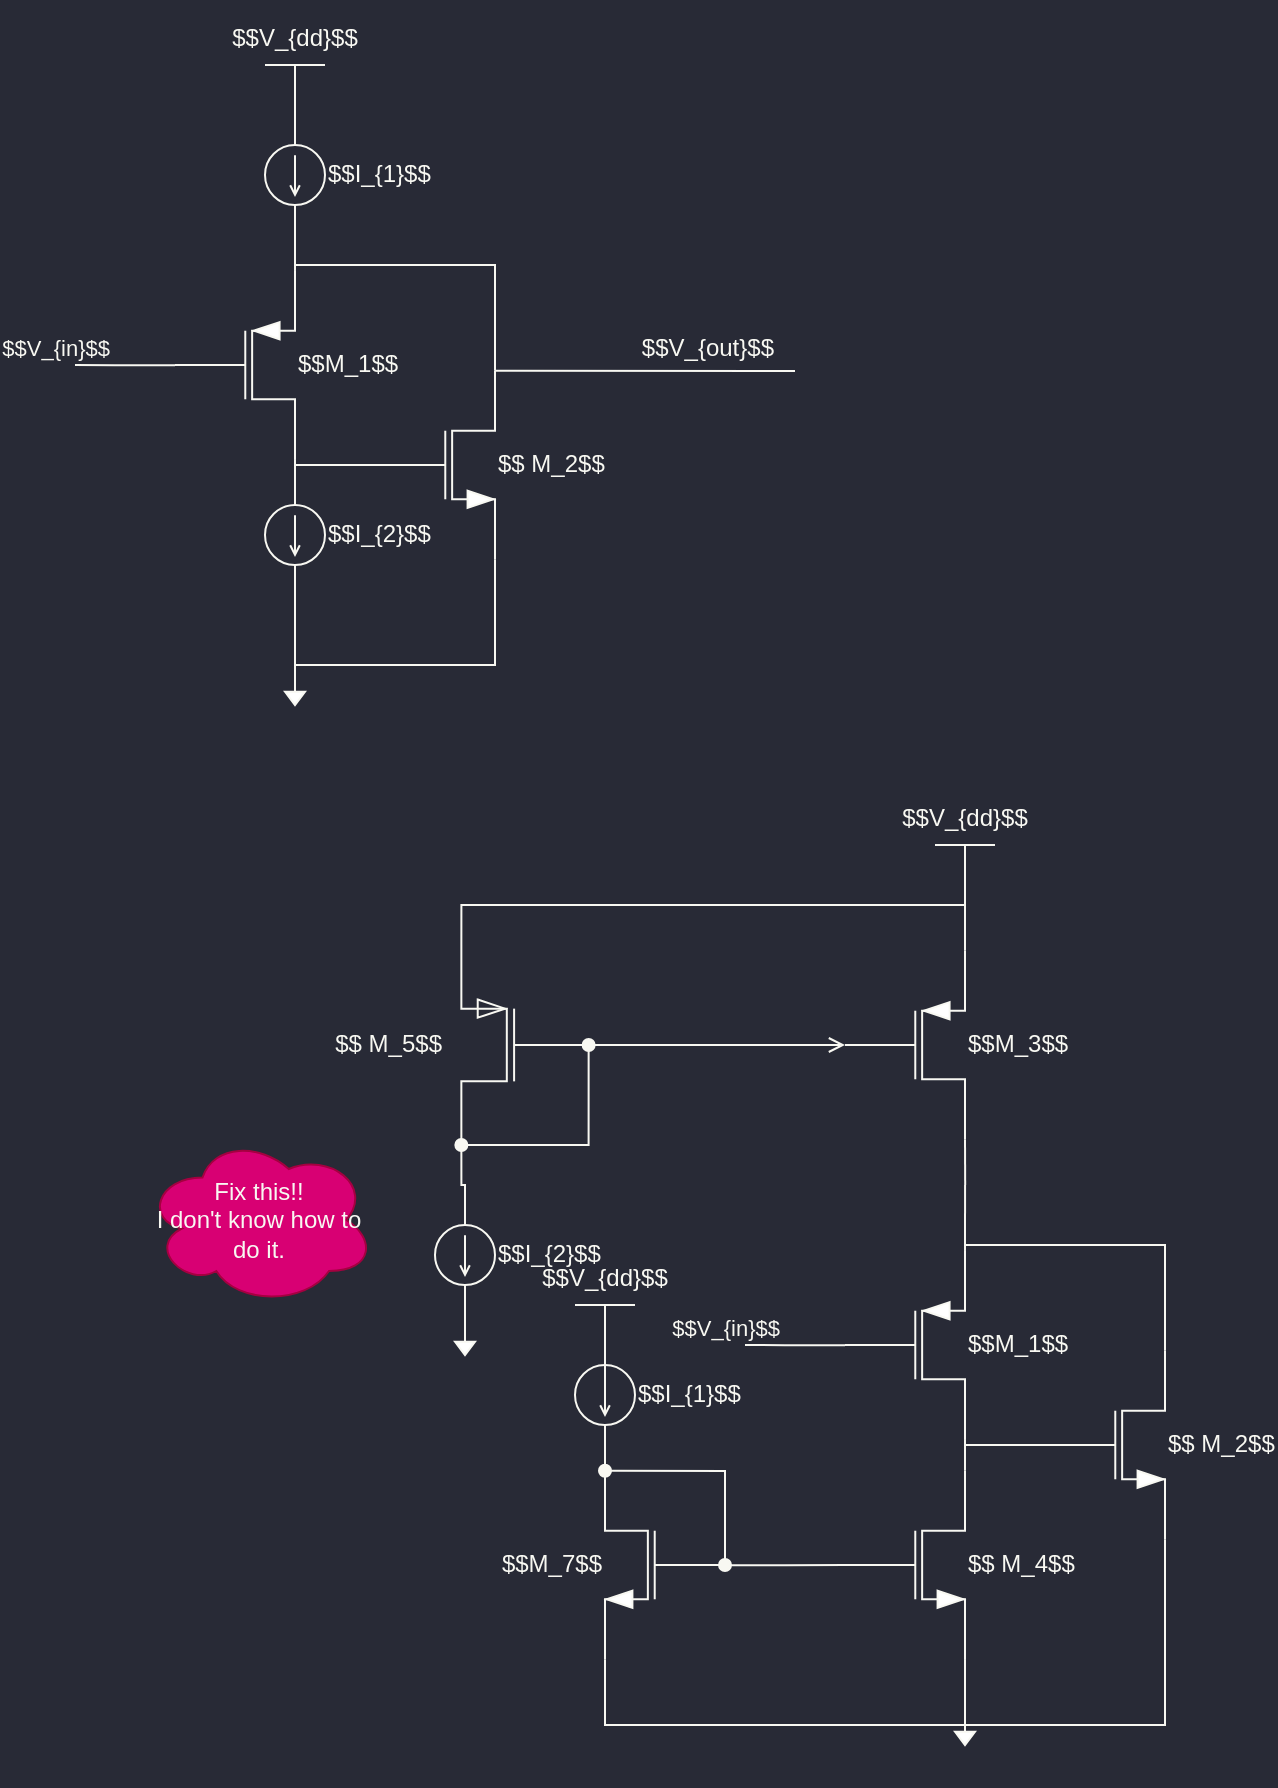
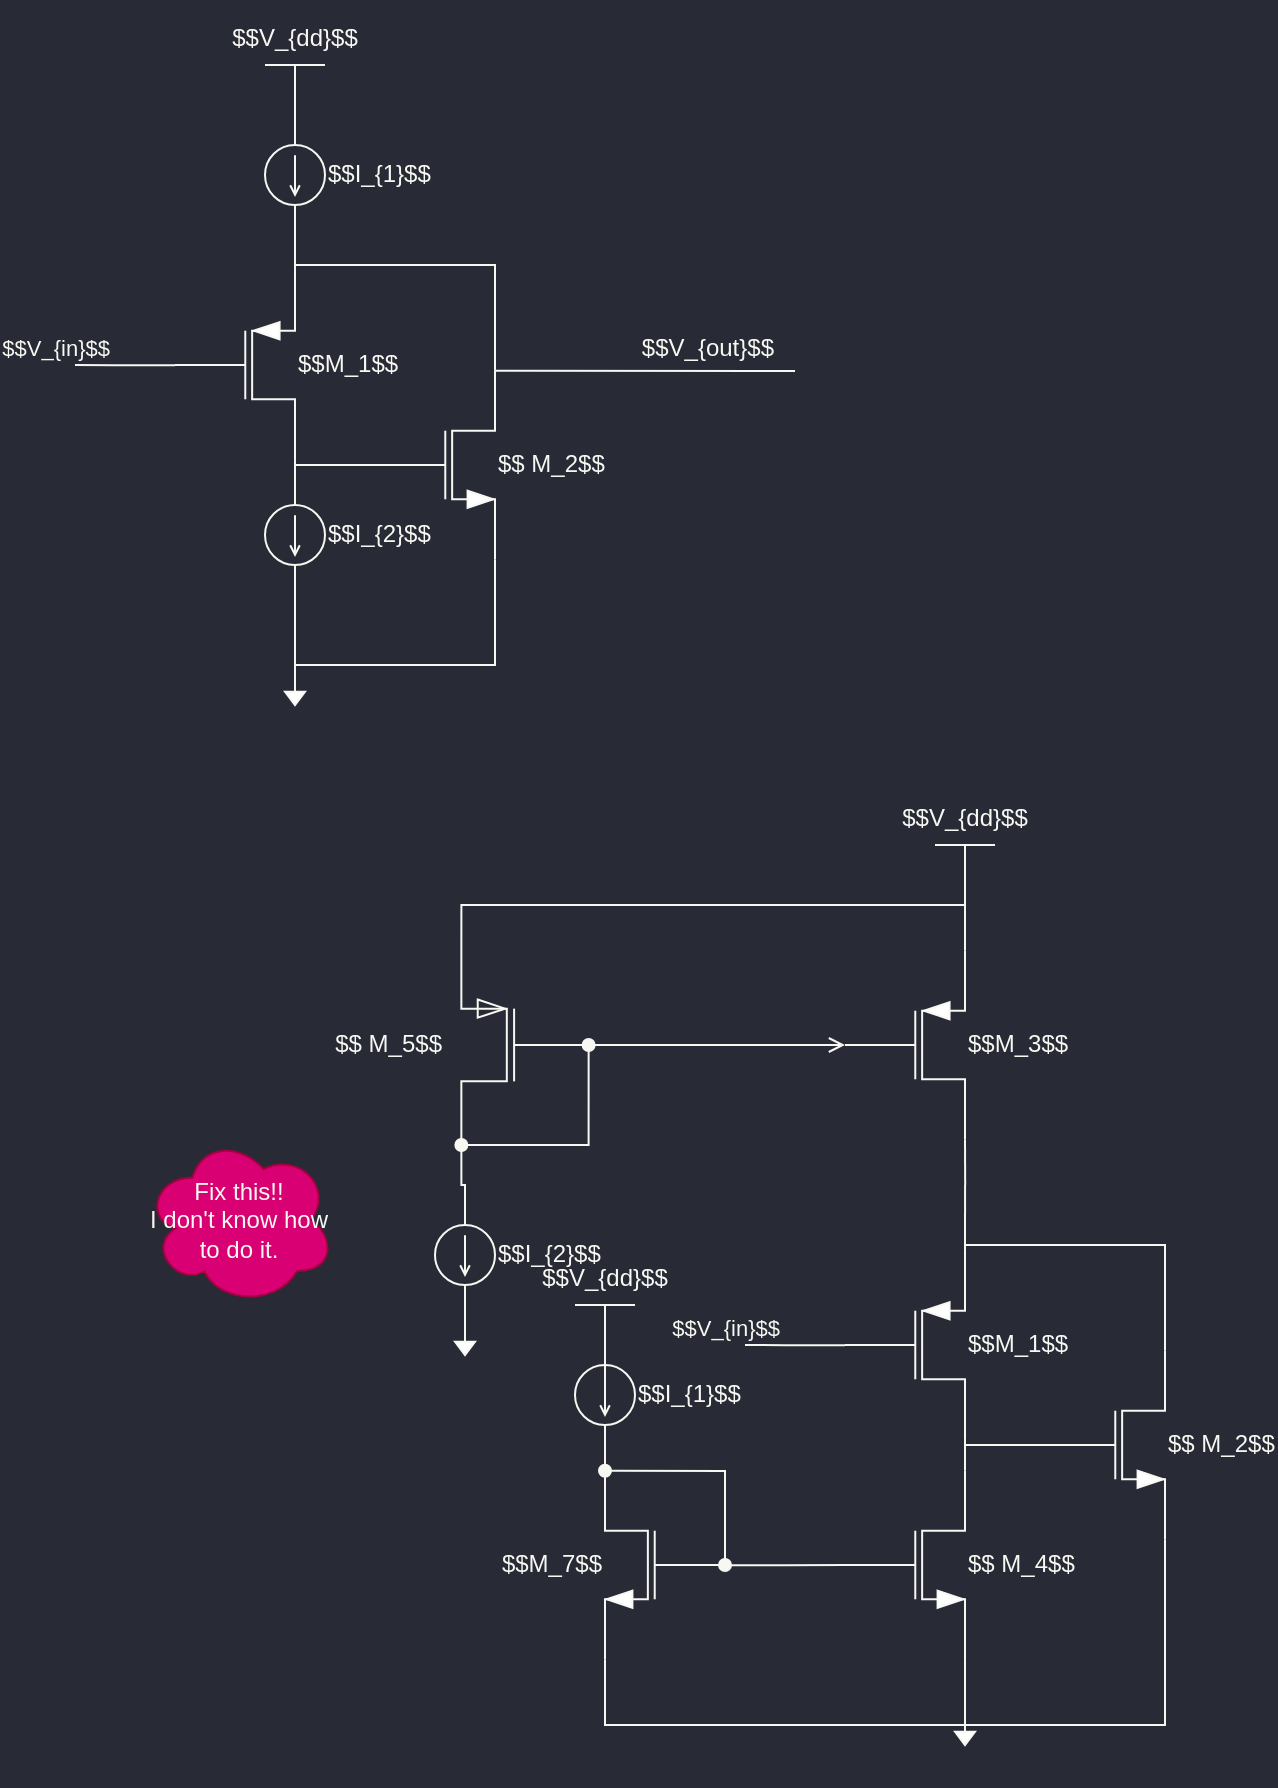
node "Fix this!! I don't know how to do it.": size 230x170 -> 190x170
